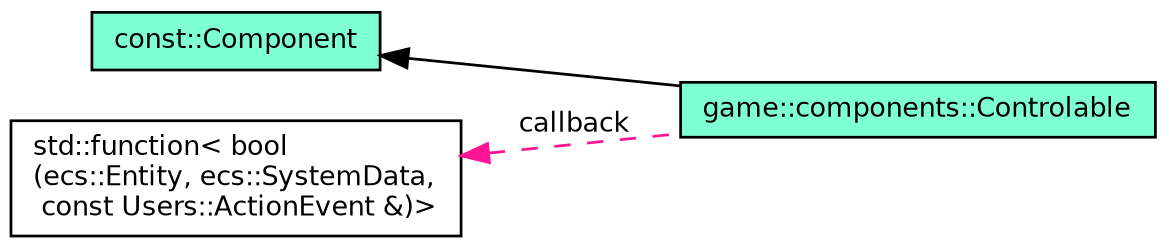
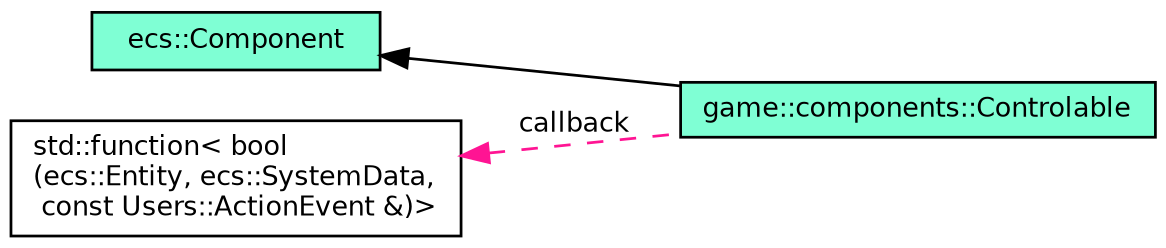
node "const::Component": label "const::Component" -> "ecs::Component"
